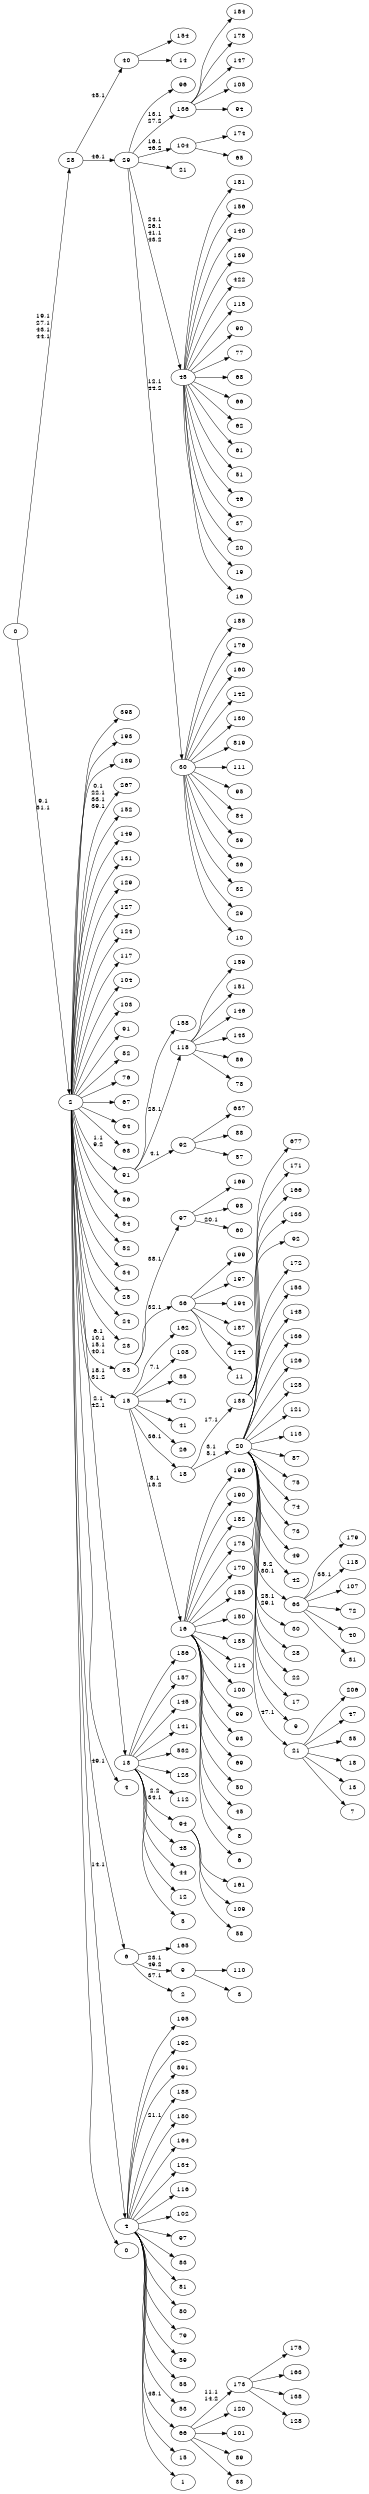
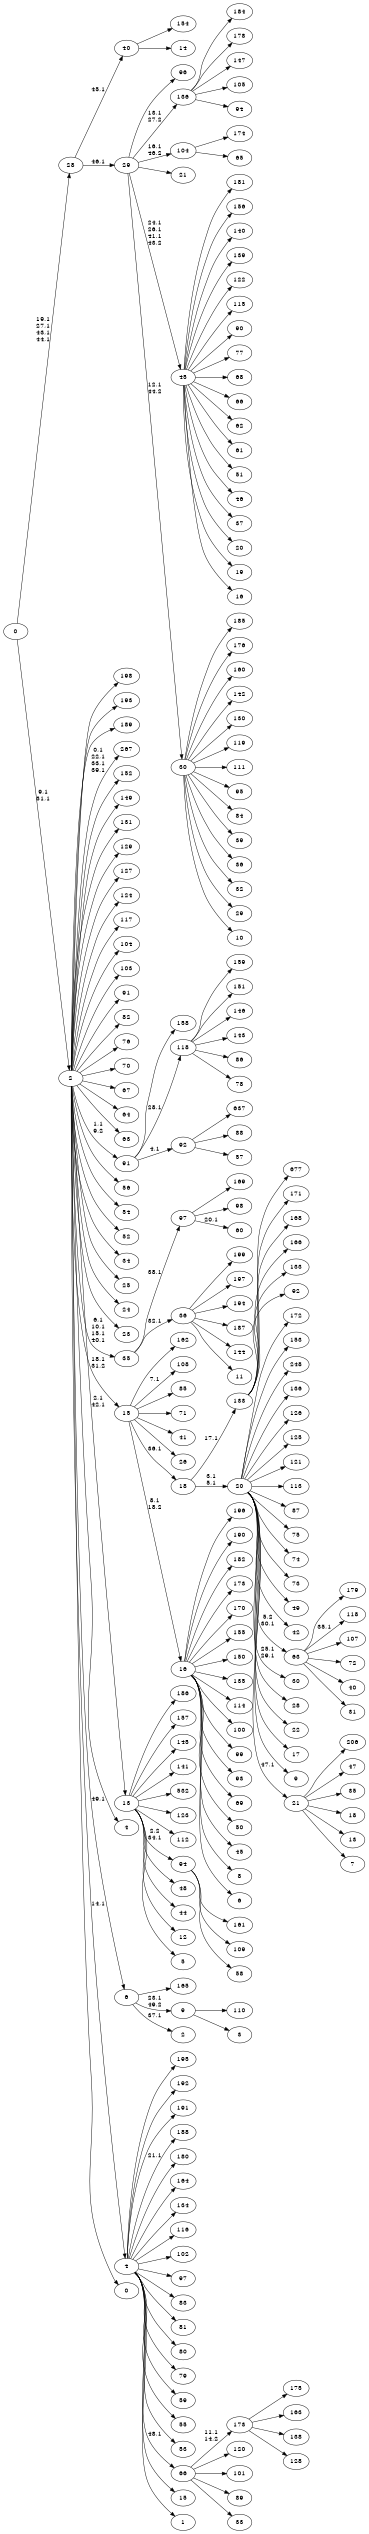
node "422": label "422" -> "122"
node "398": label "398" -> "198"
node "819": label "819" -> "119"
node "70": added
node "168": added
node "148": label "148" -> "248"
node "891": label "891" -> "191"
